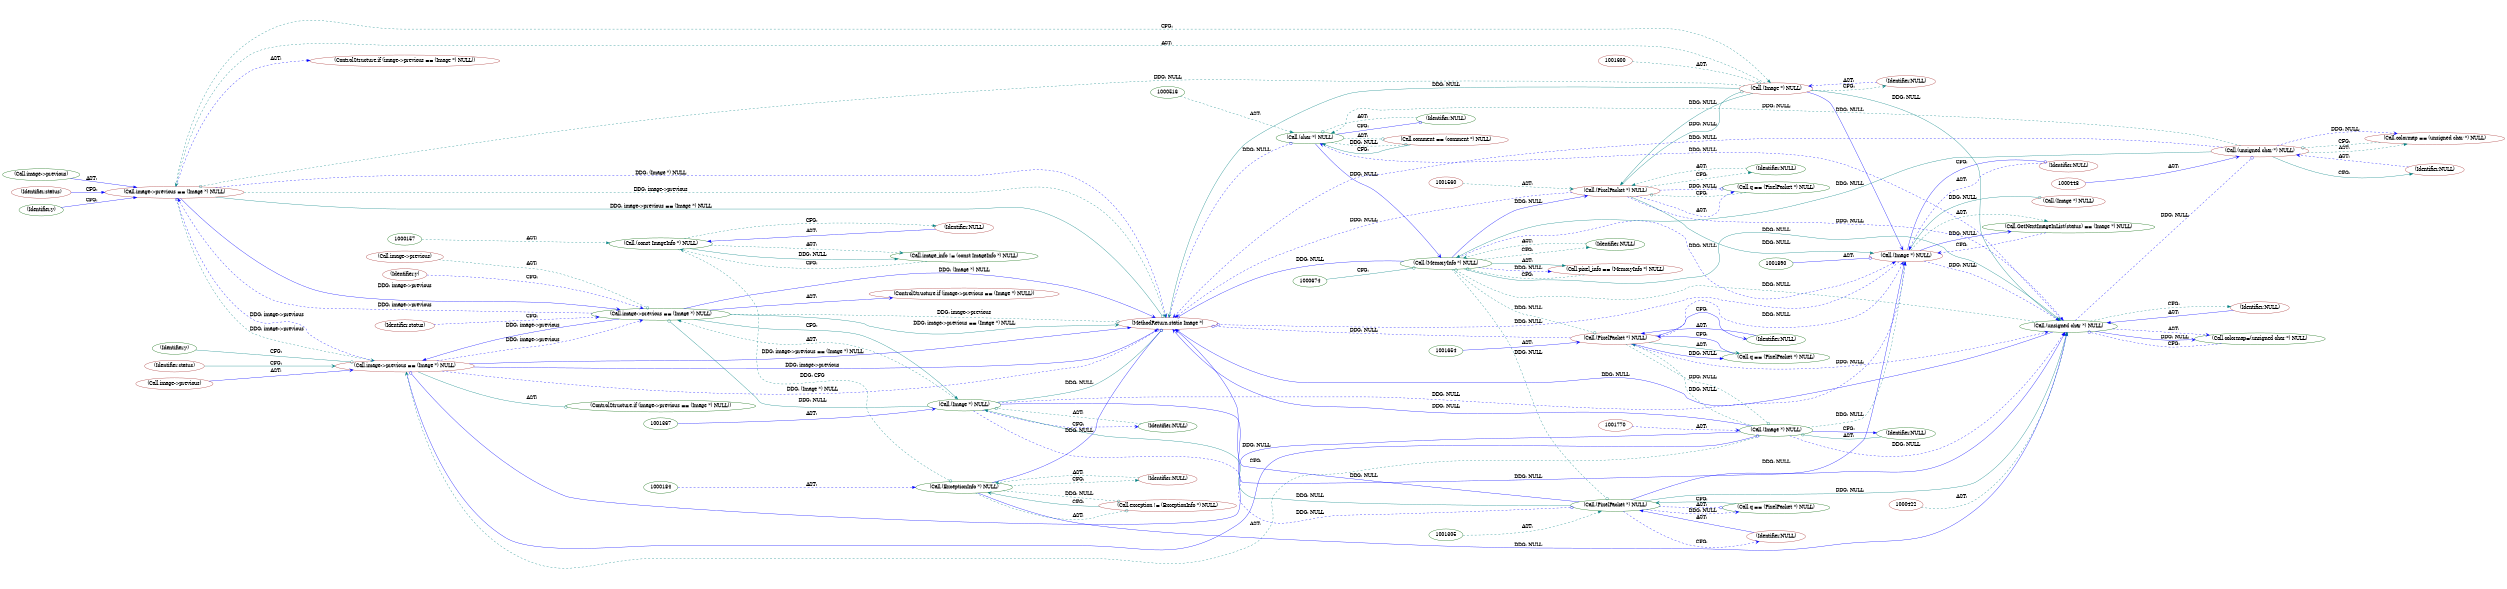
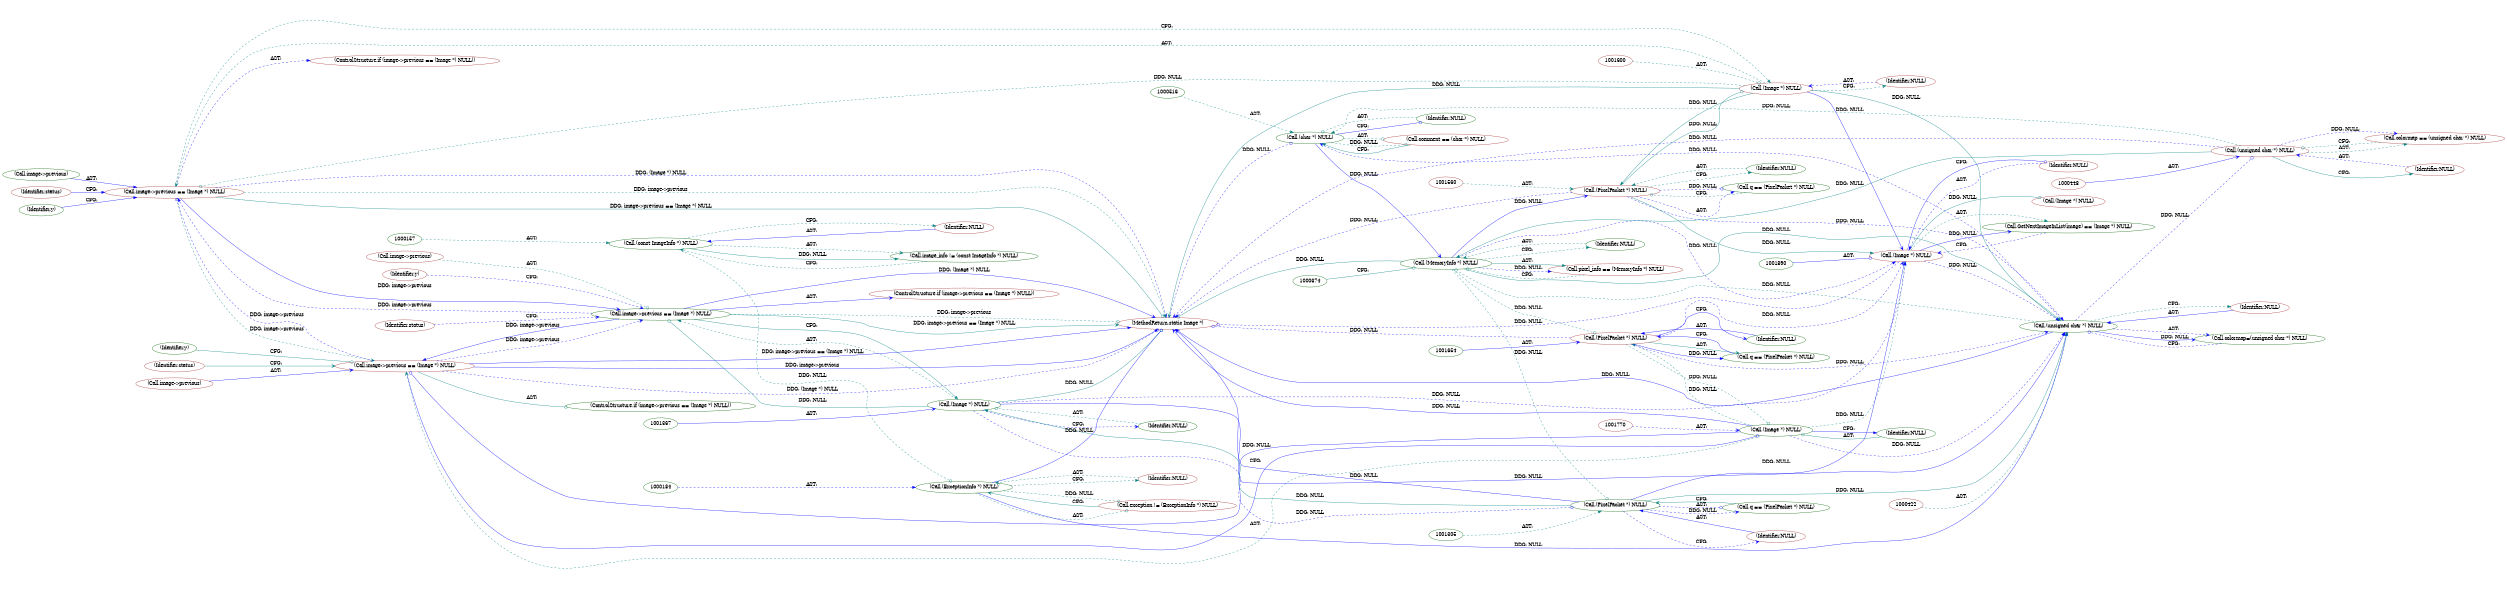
node "(Call,comment == (comment *) NULL)": label "(Call,comment == (comment *) NULL)" -> "(Call,comment == (char *) NULL)"
node "(Call,GetNextImageInList(status) == (Image *) NULL)": label "(Call,GetNextImageInList(status) == (Image *) NULL)" -> "(Call,GetNextImageInList(image) == (Image *) NULL)"
edge "(Call,(MemoryInfo *) NULL)" -> "(MethodReturn,static Image *)": color blue -> teal
edge "(Call,(const ImageInfo *) NULL)" -> "(Call,(ExceptionInfo *) NULL)": label "DDG: CFG" -> "DDG: NULL"
